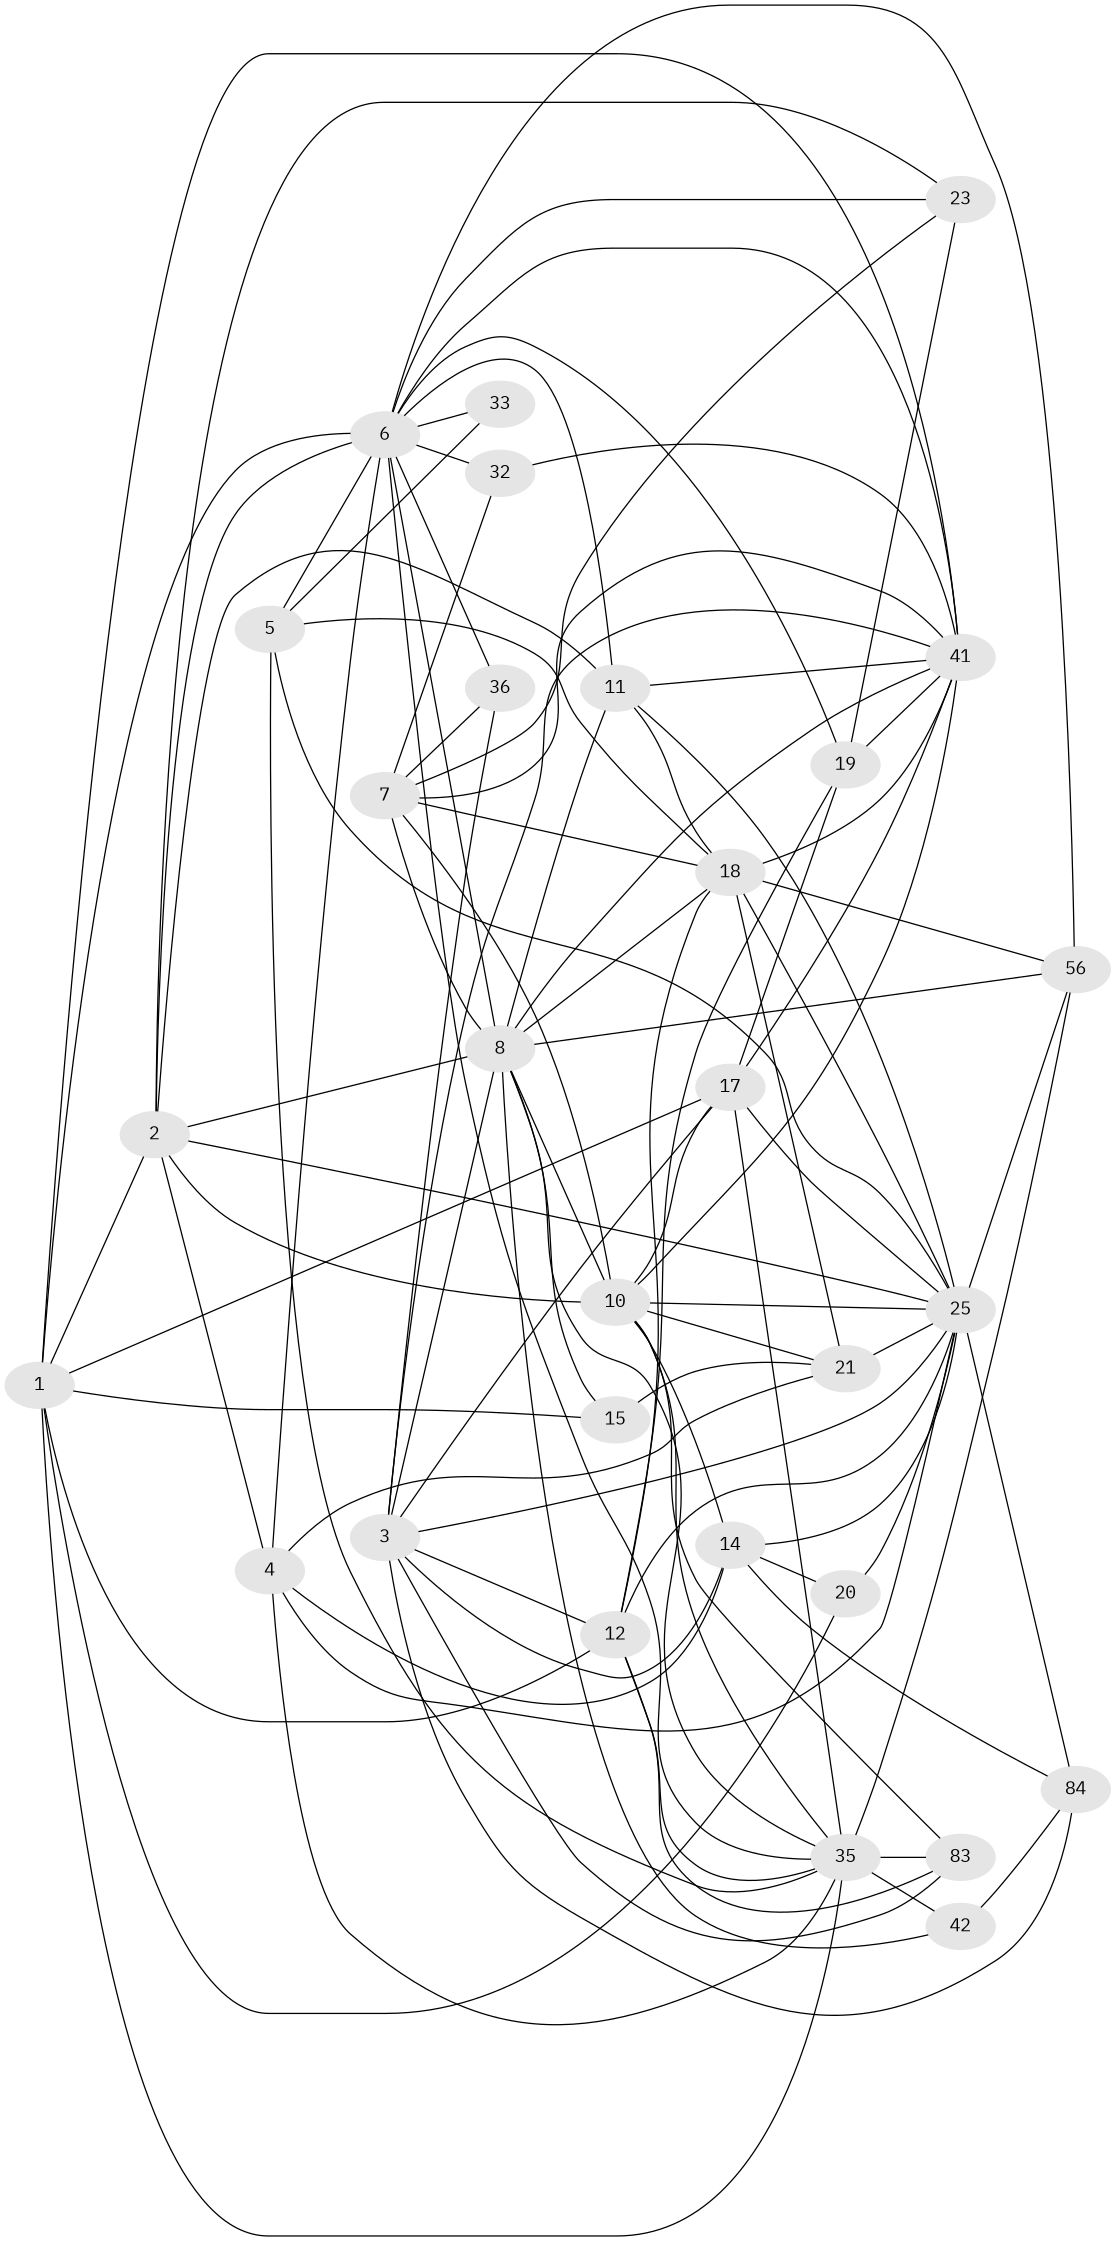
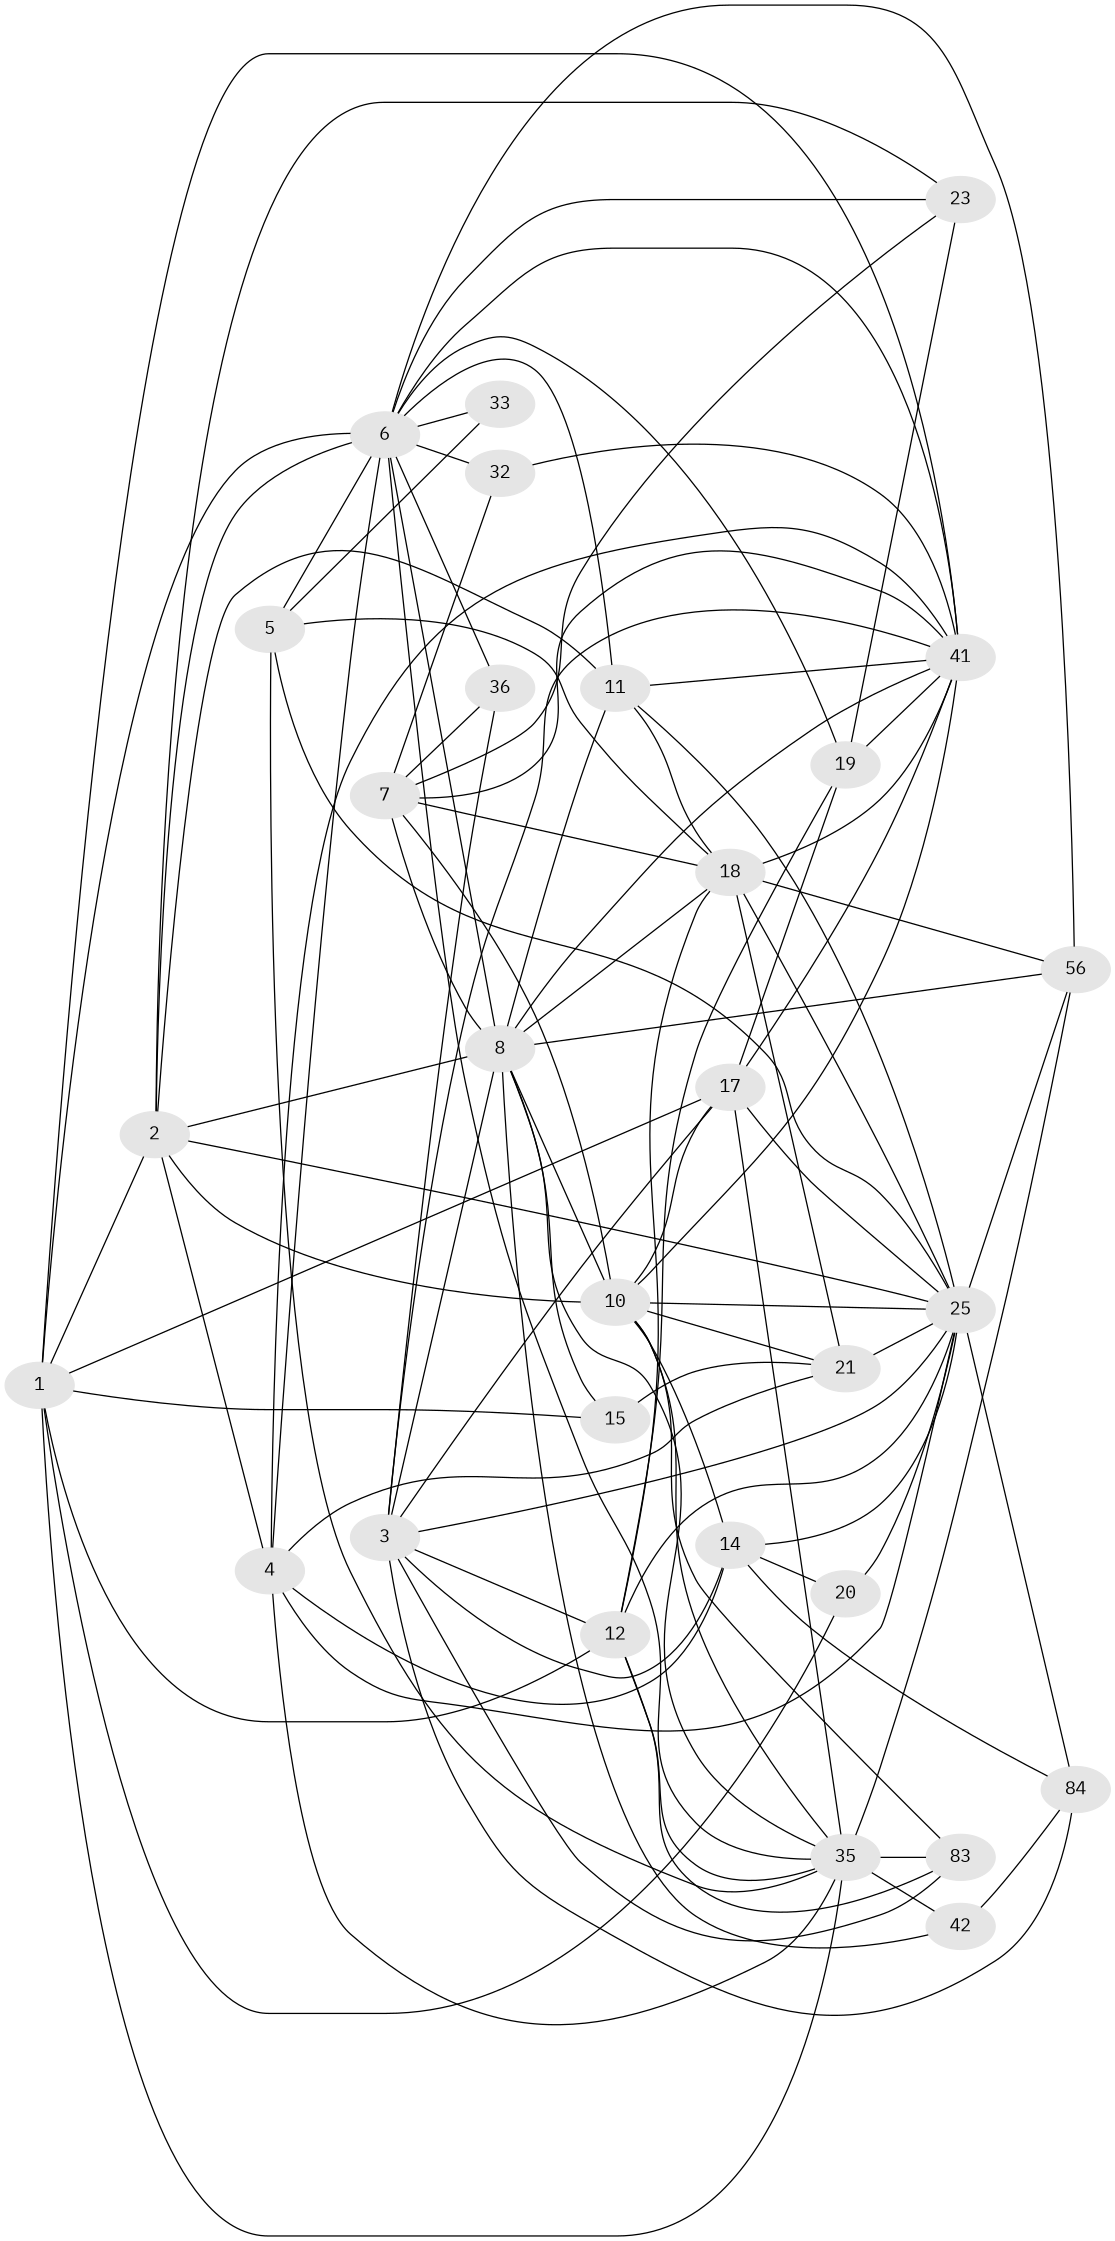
edge "41" -- "4": added
